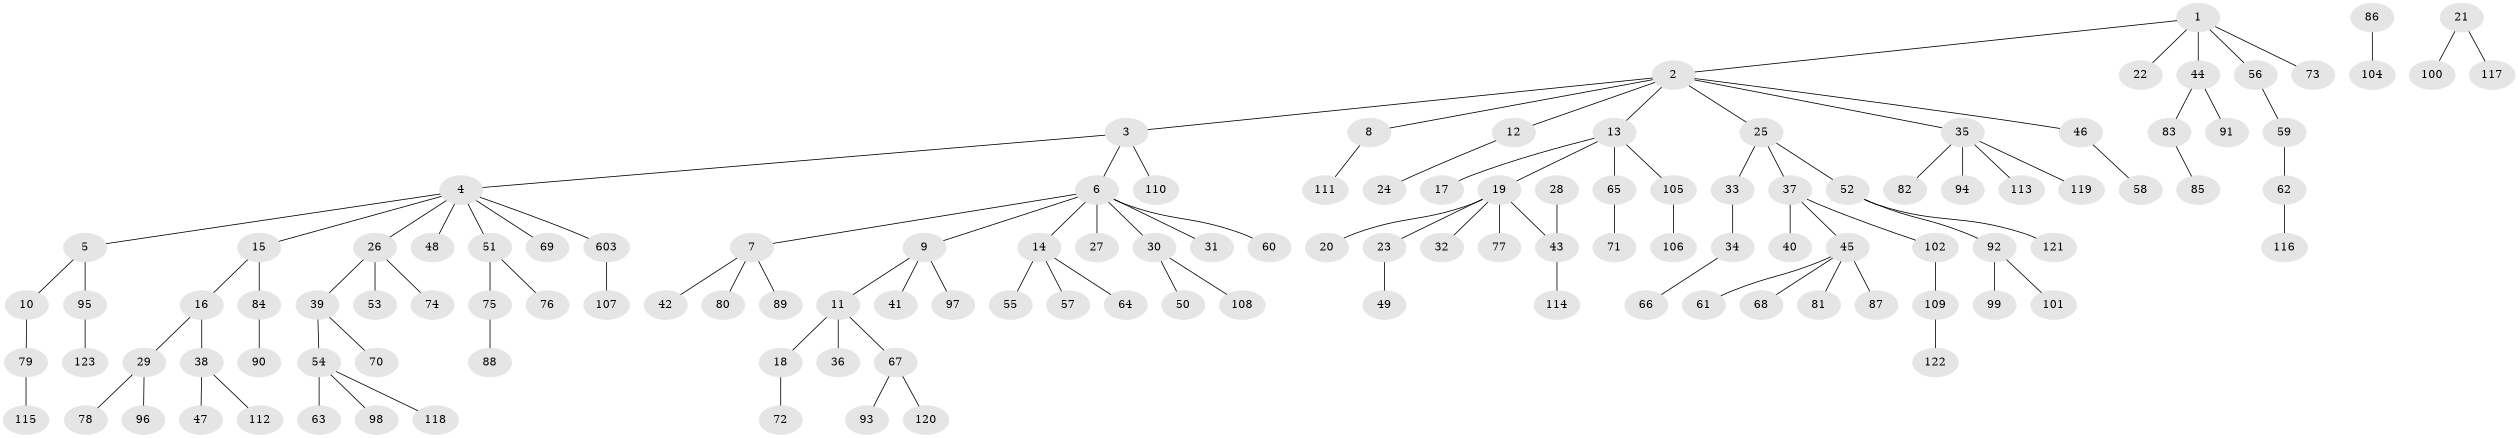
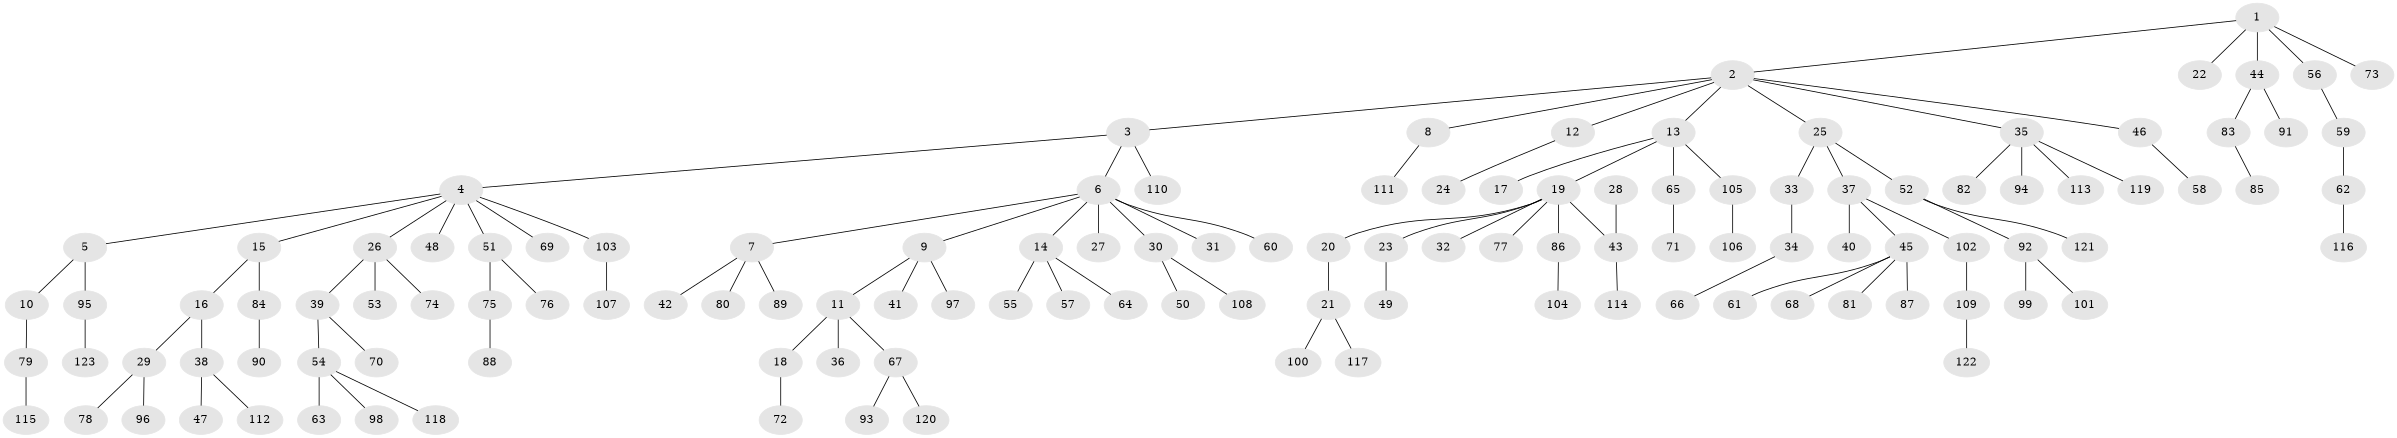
edge "19" -- "86": added
node "603": label "603" -> "103"
edge "20" -- "21": added
